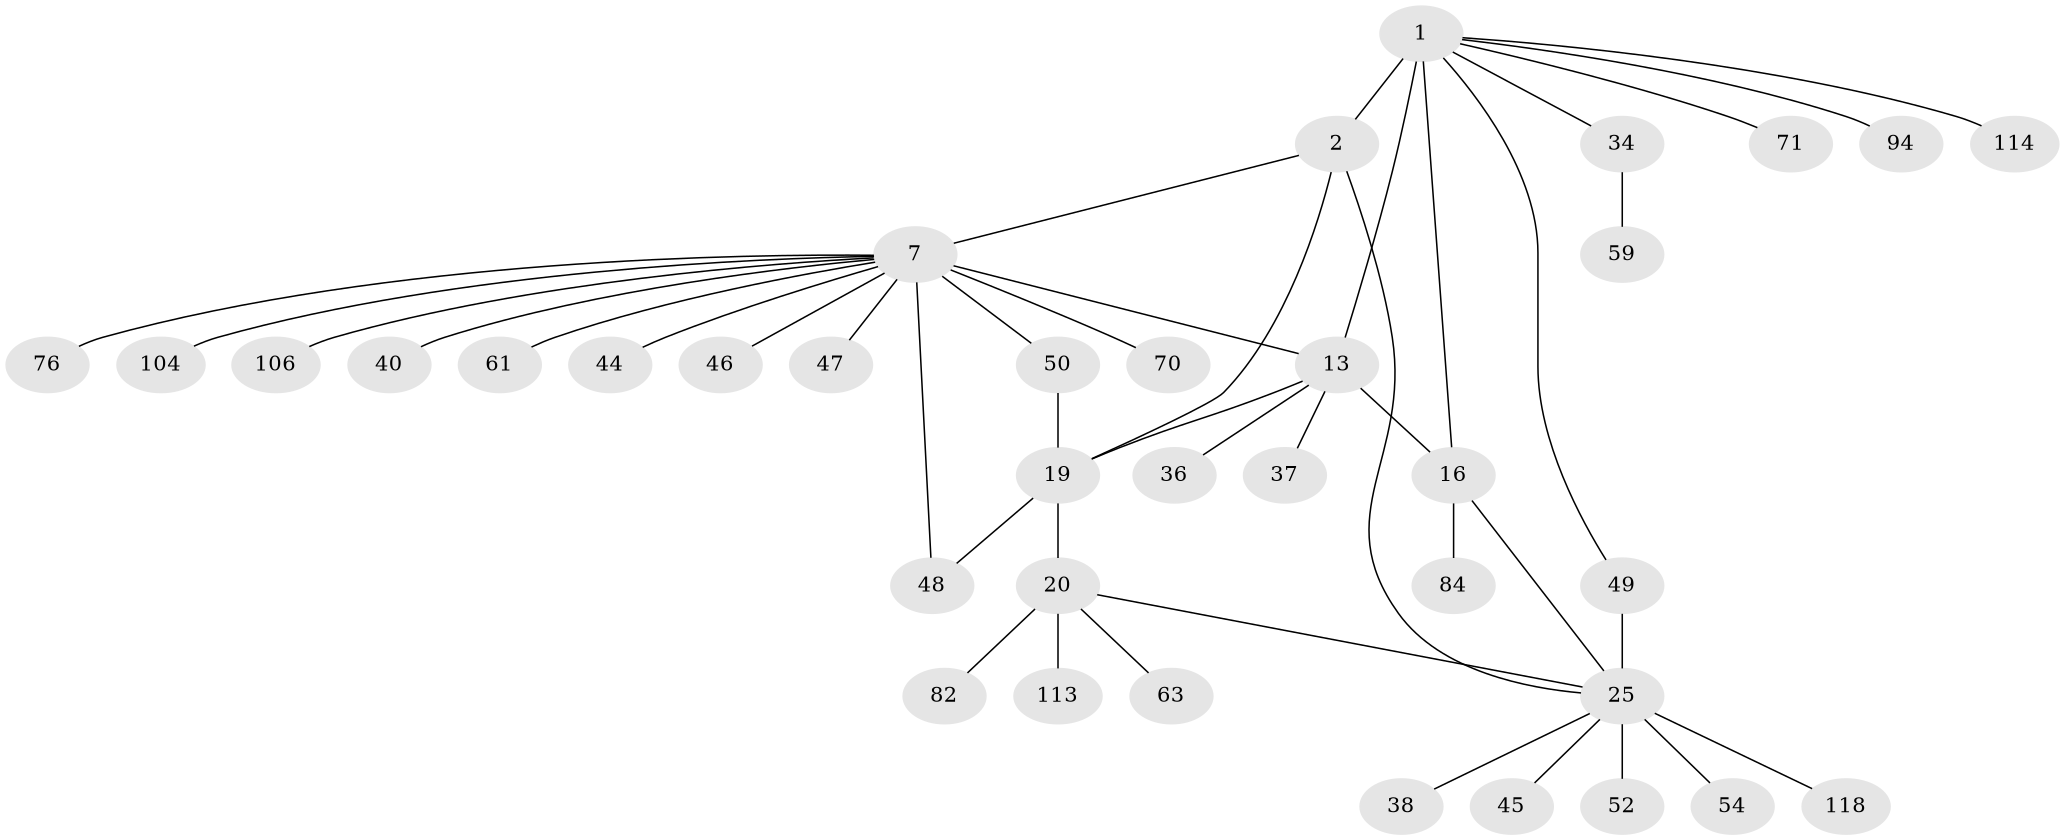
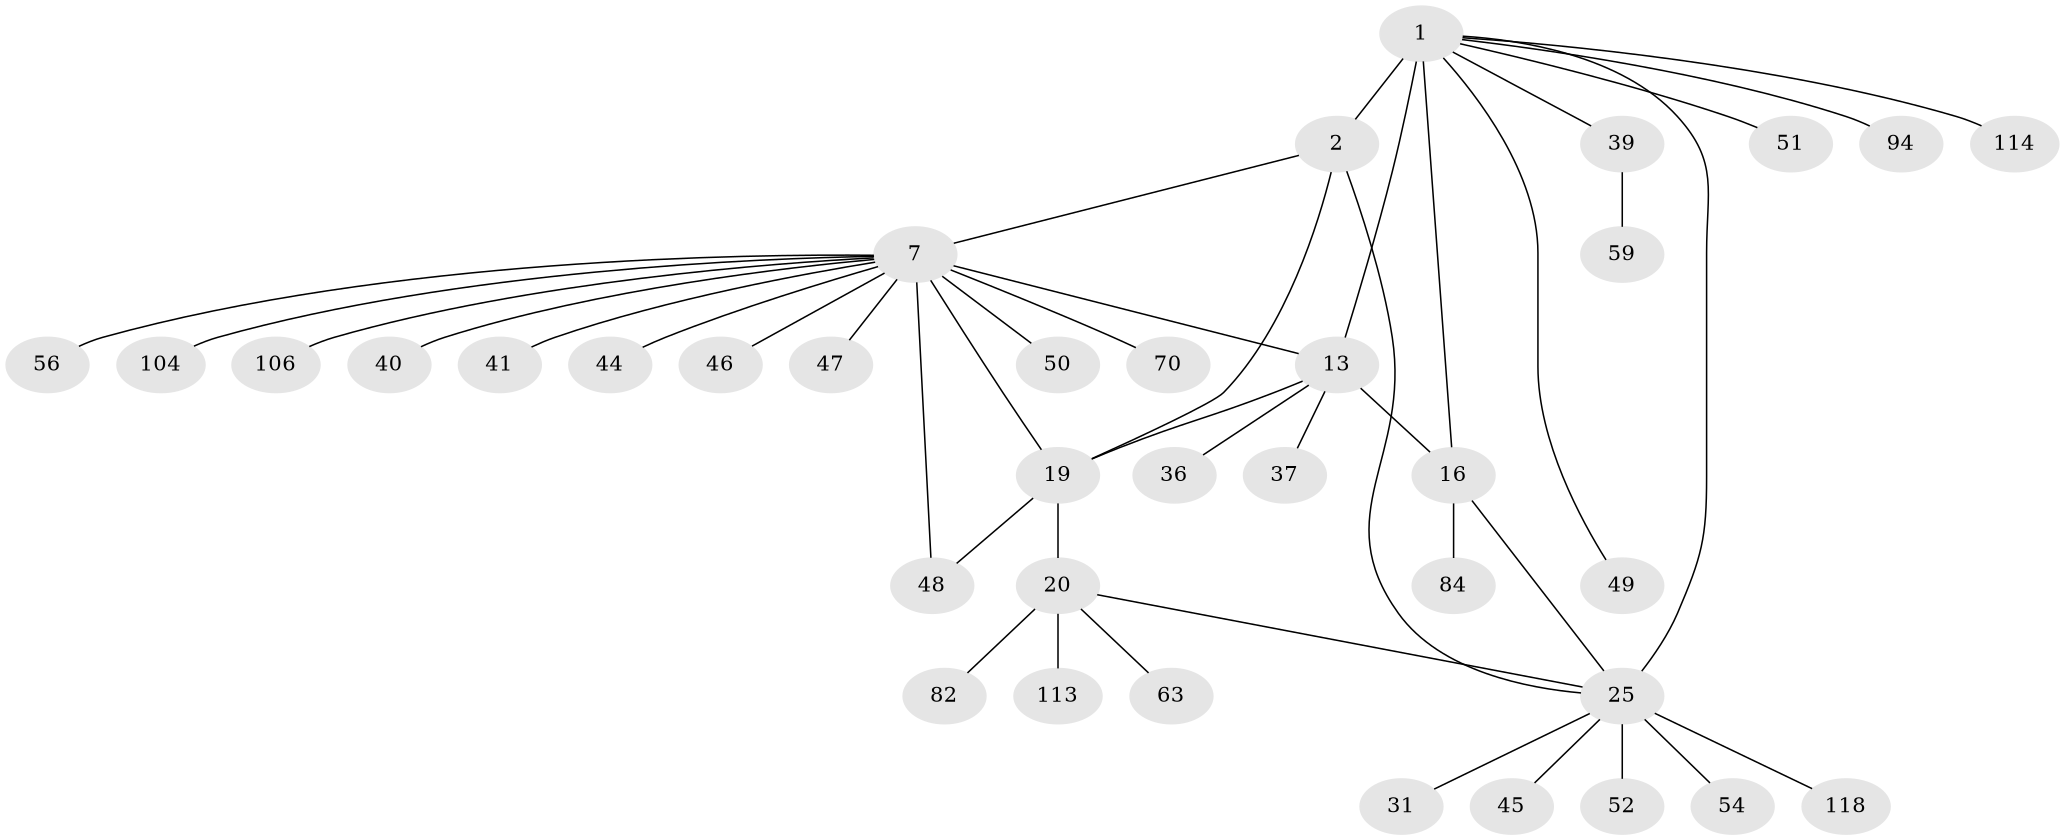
node "34": label "34" -> "39"
node "71": label "71" -> "51"
node "76": label "76" -> "56"
node "61": label "61" -> "41"
edge "50" -- "19": now "7" -- "19"
edge "49" -- "25": now "1" -- "25"
node "38": label "38" -> "31"
